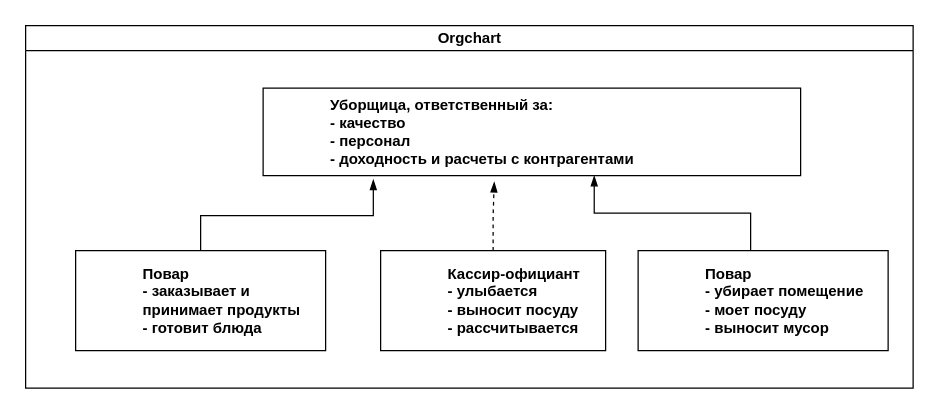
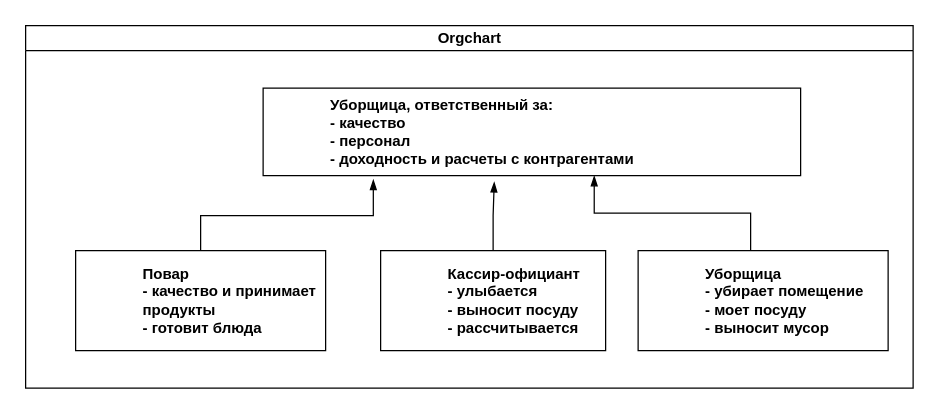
edge "Кассир-официант - улыбается - выносит посуду - рассчитывается" -> "Уборщица, ответственный за: - качество - персонал - доходность и расчеты с контрагентами": style dashed -> solid
node "Повар - заказывает и принимает продукты - готовит блюда": label "Повар - заказывает и принимает продукты - готовит блюда" -> "Повар - качество и принимает продукты - готовит блюда"
node "Повар - убирает помещение - моет посуду - выносит мусор": label "Повар - убирает помещение - моет посуду - выносит мусор" -> "Уборщица - убирает помещение - моет посуду - выносит мусор"
